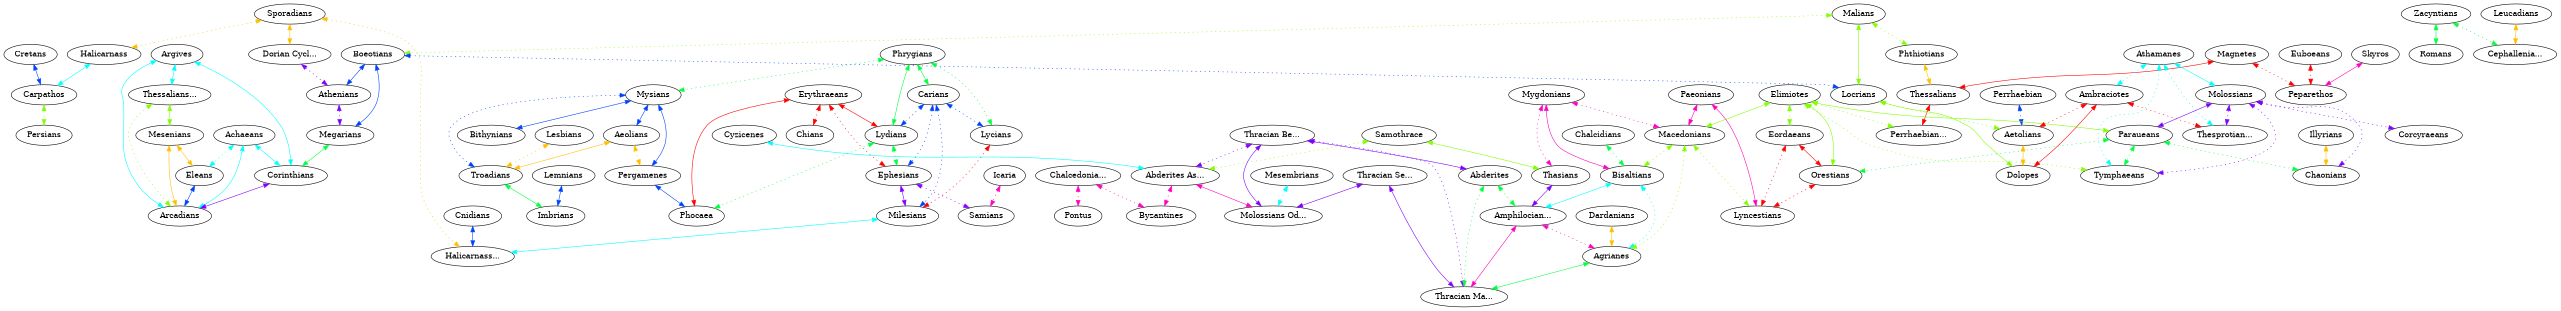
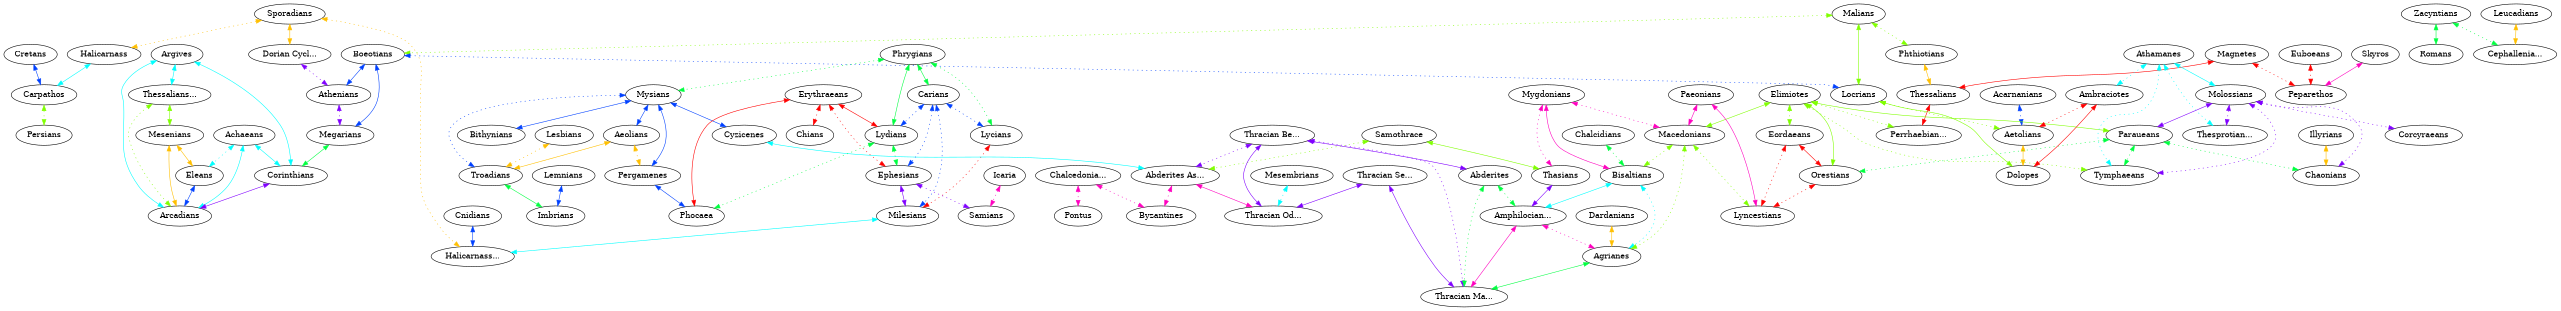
node "Perrhaebian": label "Perrhaebian" -> "Acarnanians"
edge "Mysians" -- "Cyzicenes": added
edge "Ambraciotes" -- "Thesprotian...": removed
node "Molossians Od...": label "Molossians Od..." -> "Thracian Od..."
